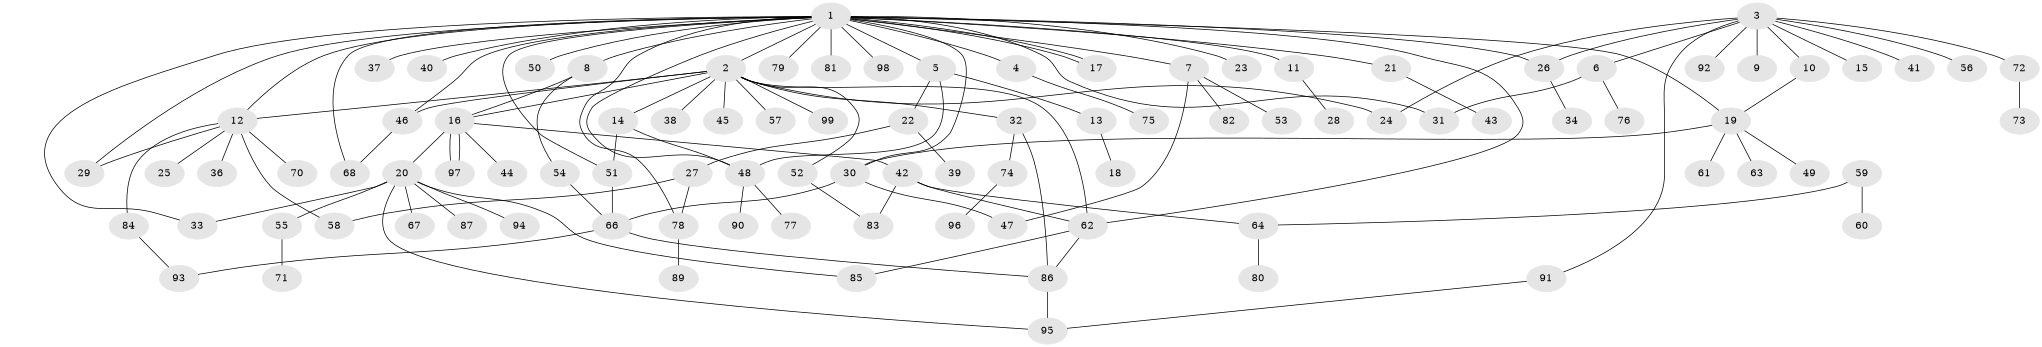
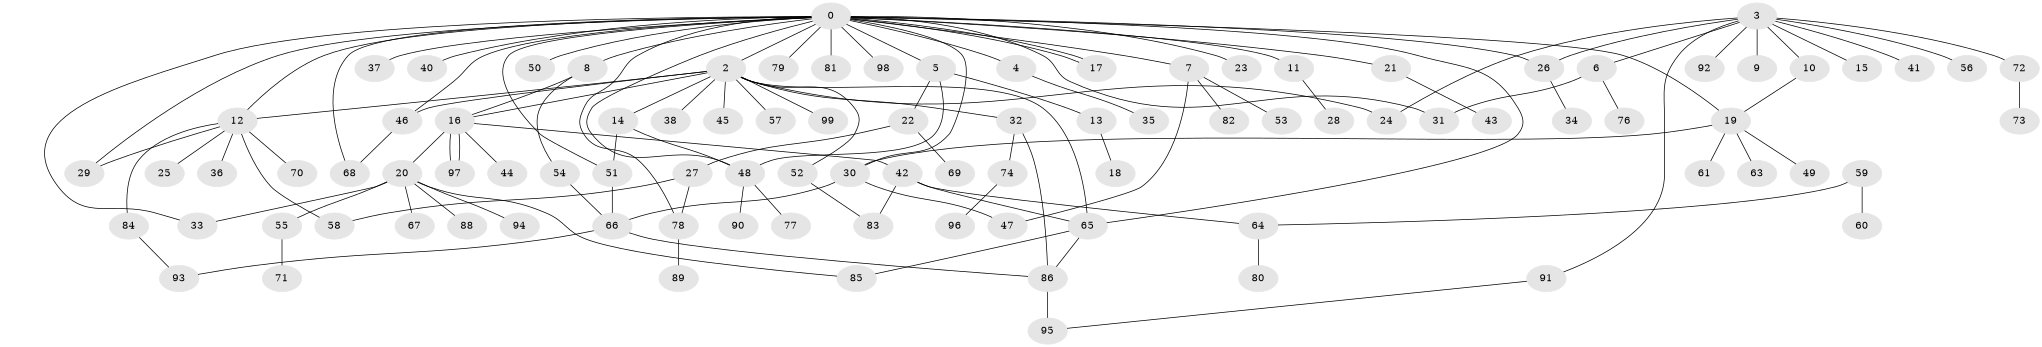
node "1": label "1" -> "0"
node "75": label "75" -> "35"
node "39": label "39" -> "69"
node "87": label "87" -> "88"
node "62": label "62" -> "65"
edge "20" -- "95": removed
